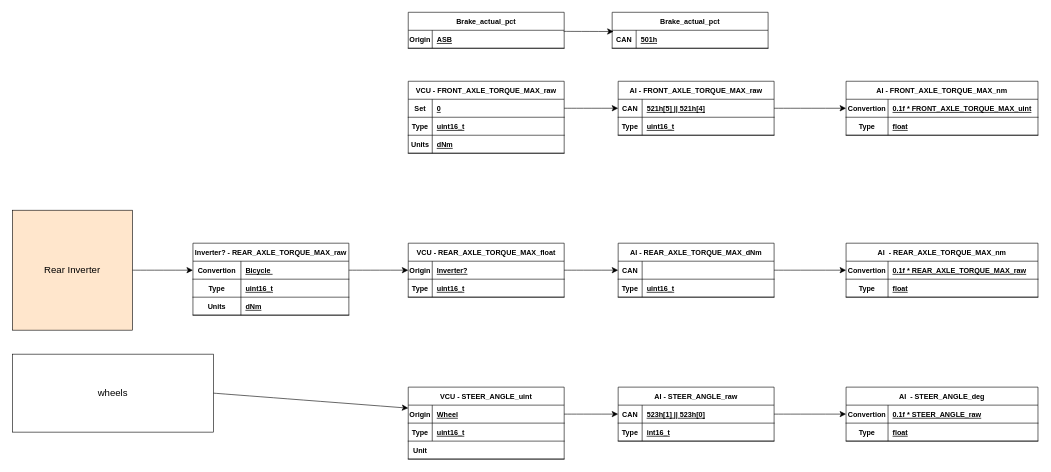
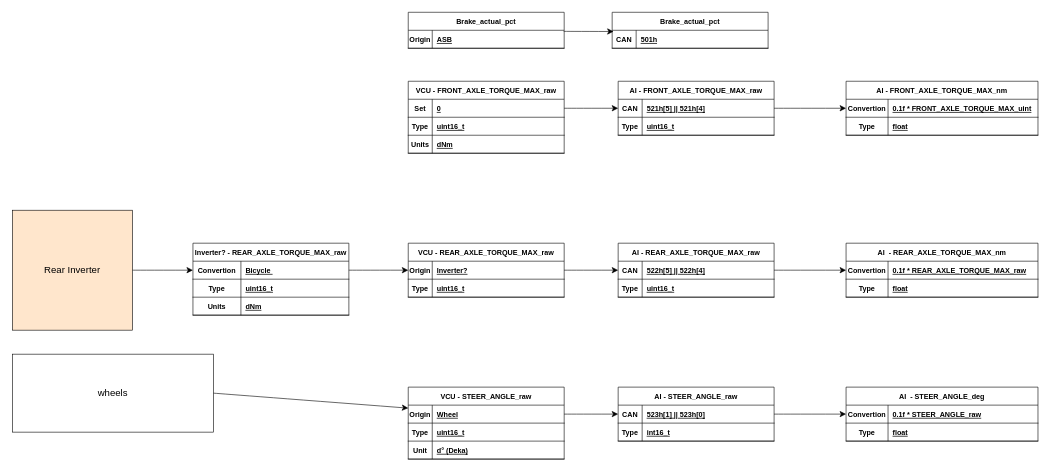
node "VCU - REAR_AXLE_TORQUE_MAX_float": label "VCU - REAR_AXLE_TORQUE_MAX_float" -> "VCU - REAR_AXLE_TORQUE_MAX_raw"
node "AI - REAR_AXLE_TORQUE_MAX_dNm": label "AI - REAR_AXLE_TORQUE_MAX_dNm" -> "AI - REAR_AXLE_TORQUE_MAX_raw"
node "522h[5] || 522h[4]": added
node "VCU - STEER_ANGLE_uint": label "VCU - STEER_ANGLE_uint" -> "VCU - STEER_ANGLE_raw"
node "d° (Deka)": added
